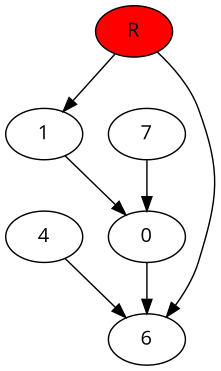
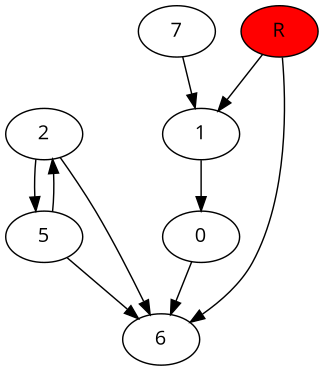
node "2": added
edge "7" -> "0": now "7" -> "1"
node "4": label "4" -> "5"
